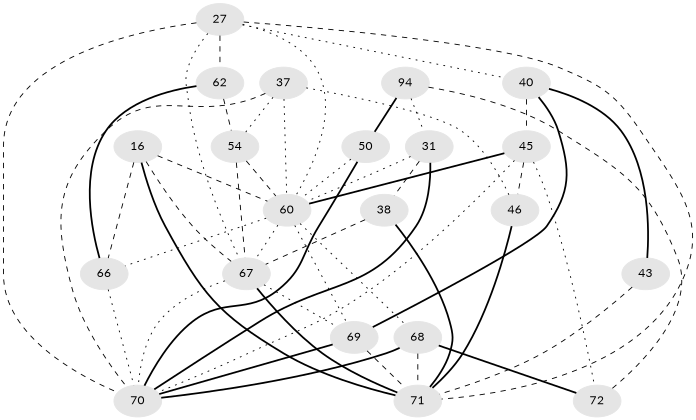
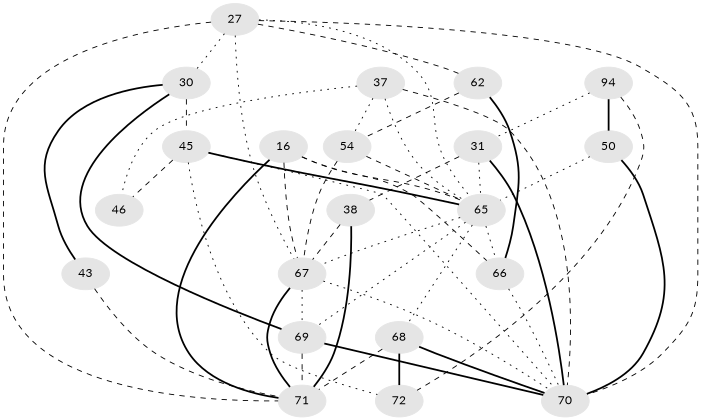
node "40": label "40" -> "30"
node "60": label "60" -> "65"
edge "46" -- "71": removed
